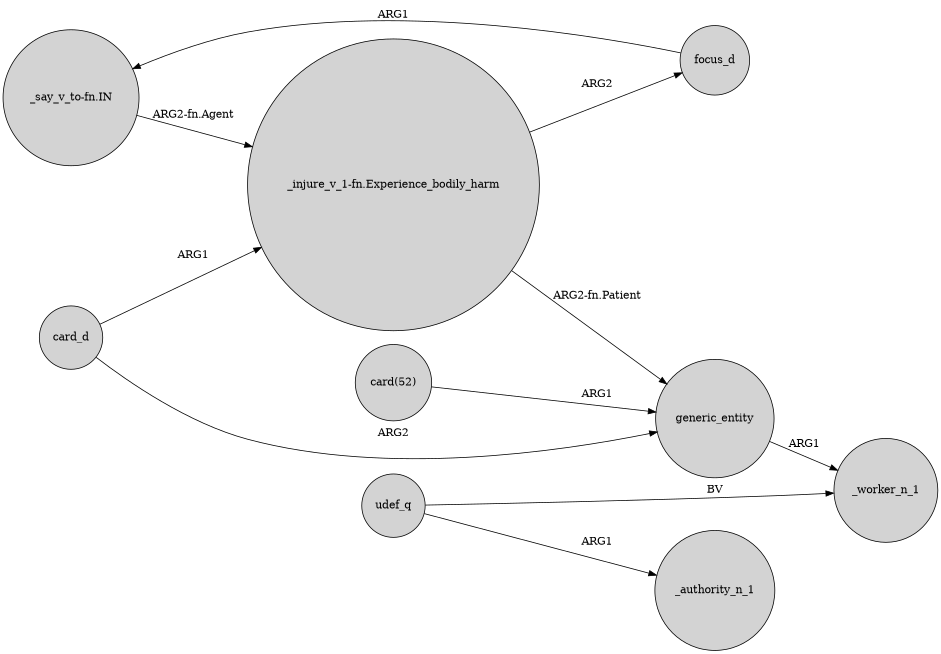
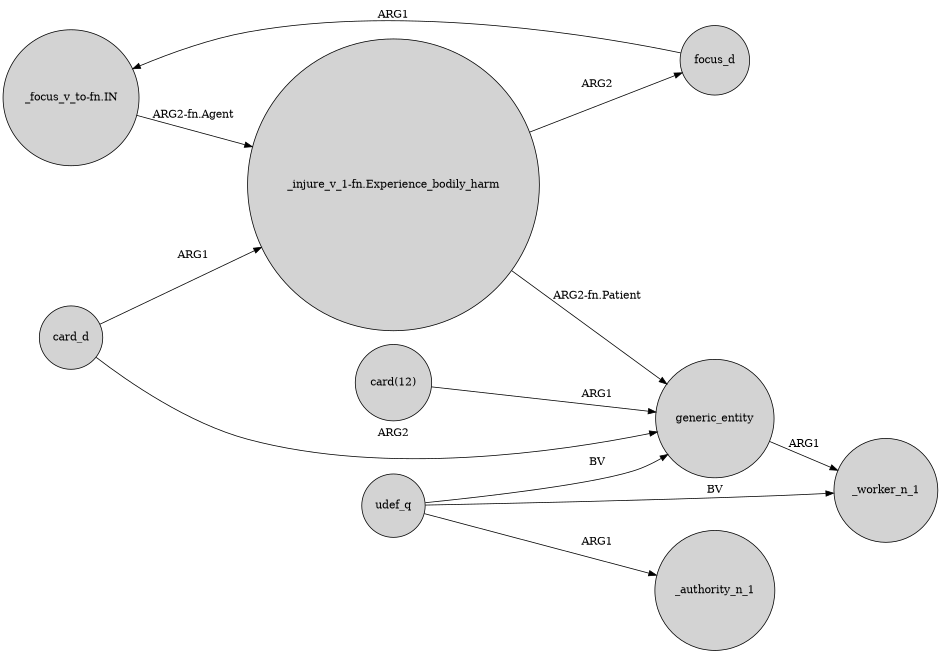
node "_say_v_to-fn.IN": label "_say_v_to-fn.IN" -> "_focus_v_to-fn.IN"
node "card(52)": label "card(52)" -> "card(12)"
edge "udef_q" -> "generic_entity": added, label "BV"
